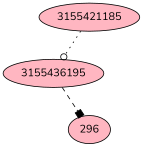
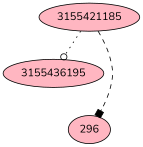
edge "3155436195" -> "296": now "3155421185" -> "296"
